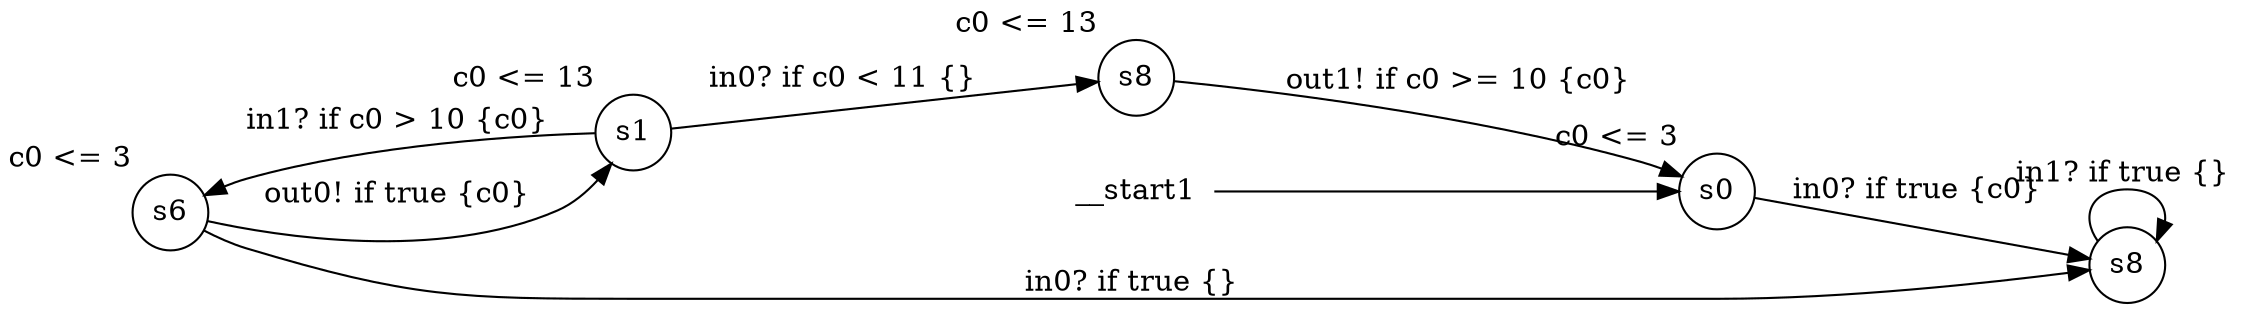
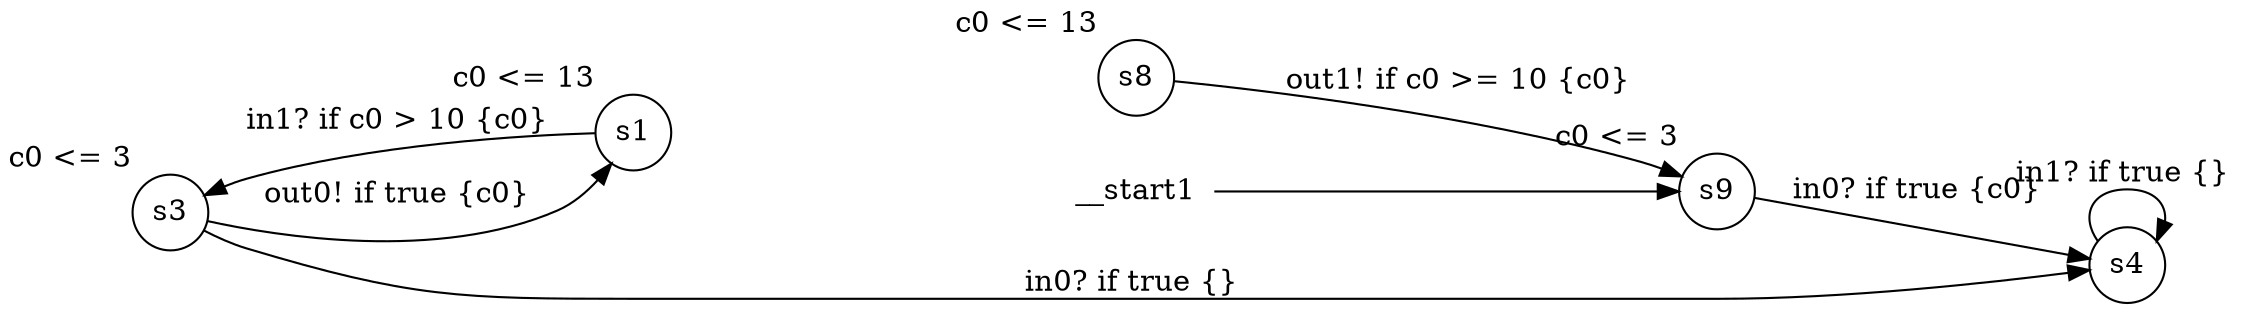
edge "s1 c0 <= 13" -> "s8 c0 <= 13": removed, label "in0? if c0 < 11 {}"
node "s0 c0 <= 3": label "s0 c0 <= 3" -> "s9 c0 <= 3"
node "s6 c0 <= 3": label "s6 c0 <= 3" -> "s3 c0 <= 3"
node "s8": label "s8" -> "s4"
